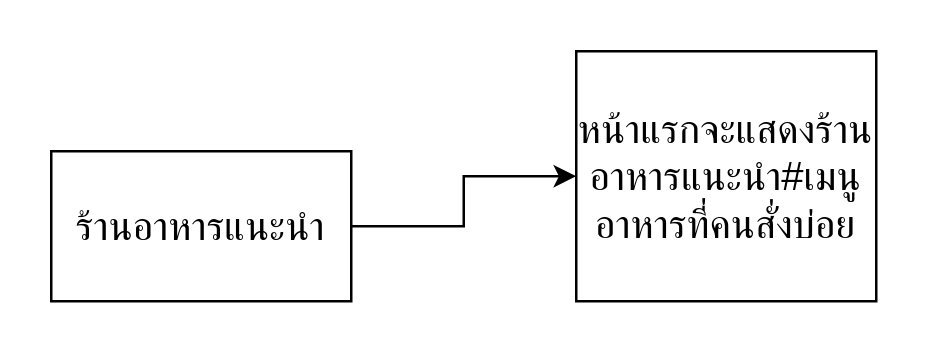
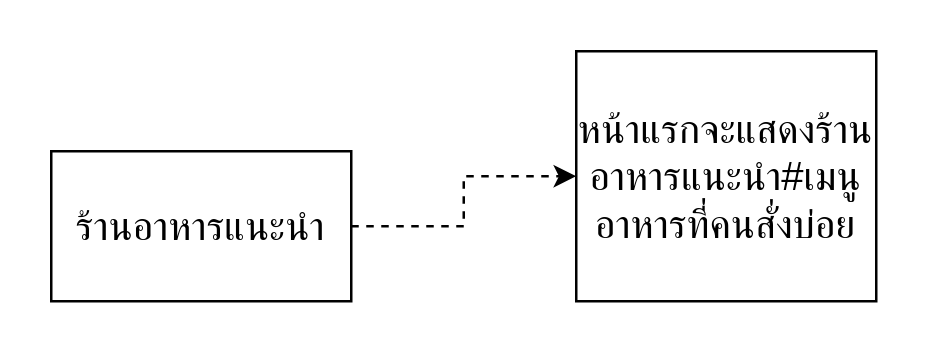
edge "ร้านอาหารแนะนำ" -> "หน้าแรกจะแสดงร้านอาหารแนะนำ#เมนูอาหารที่คนสั่งบ่อย": style solid -> dashed
